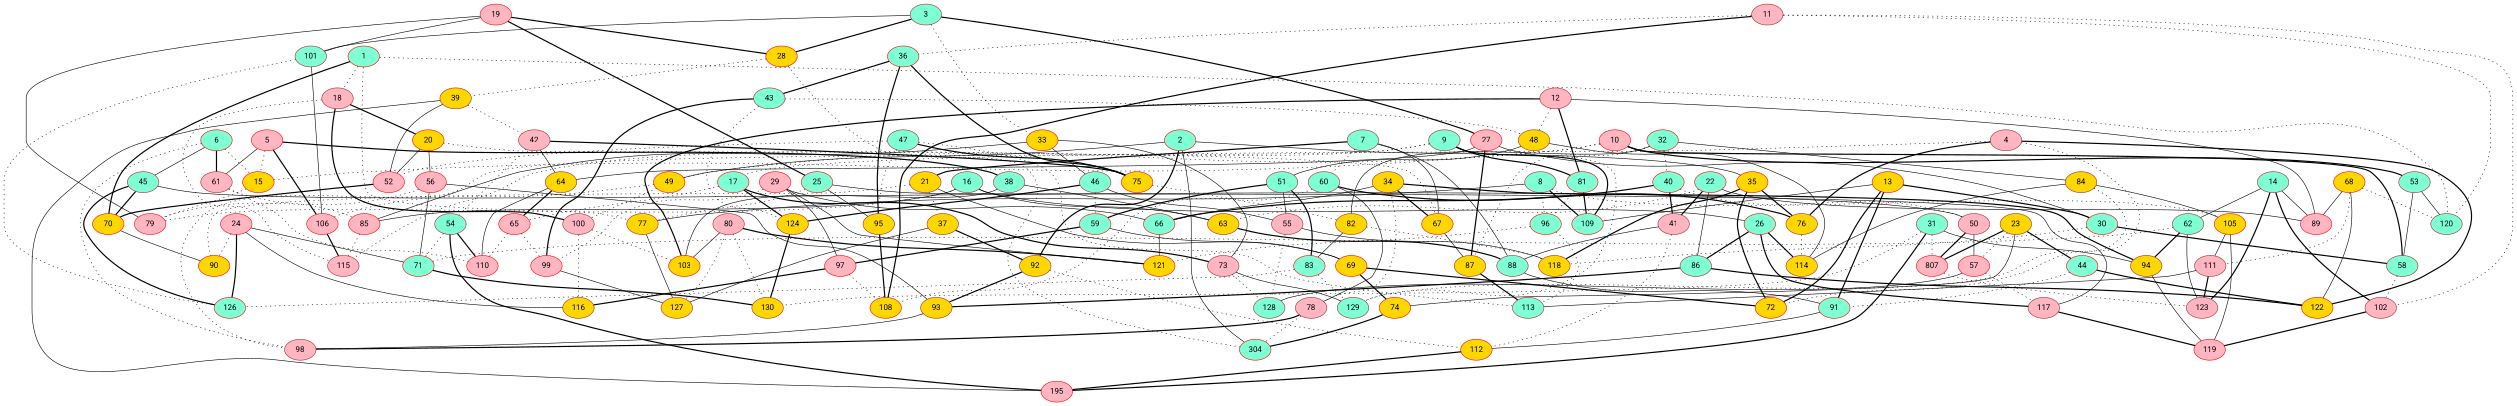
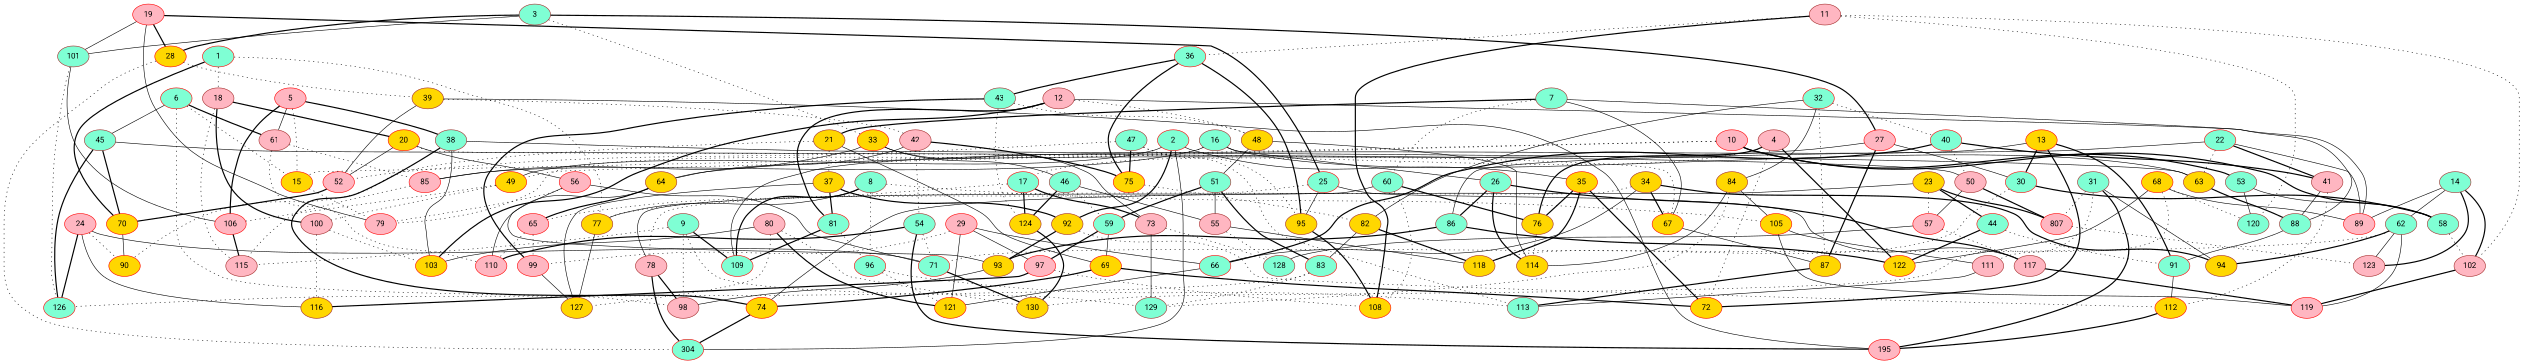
edge "1" -- "120": removed
edge "9" -- "81": now "37" -- "81"
edge "82" -- "118": style dotted -> bold
edge "38" -- "74": added
edge "111" -- "123": removed
edge "94" -- "119": now "62" -- "119"
edge "78" -- "304": style dotted -> bold
